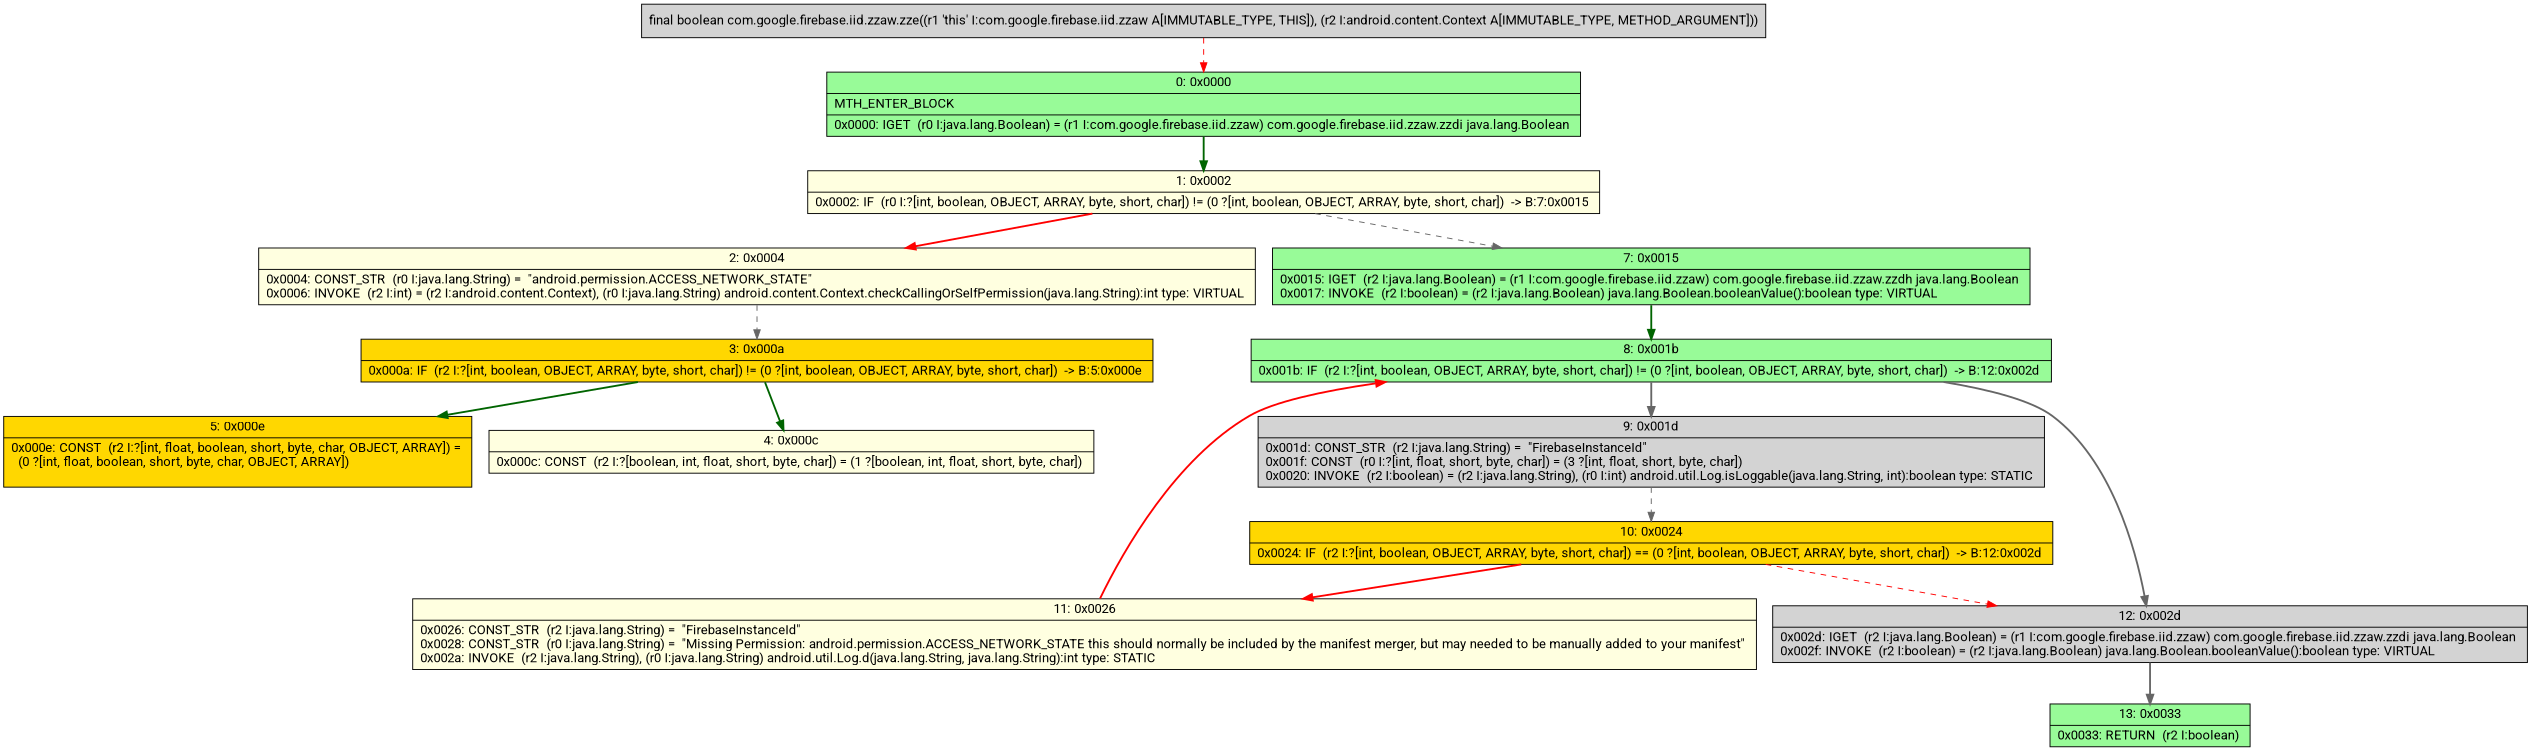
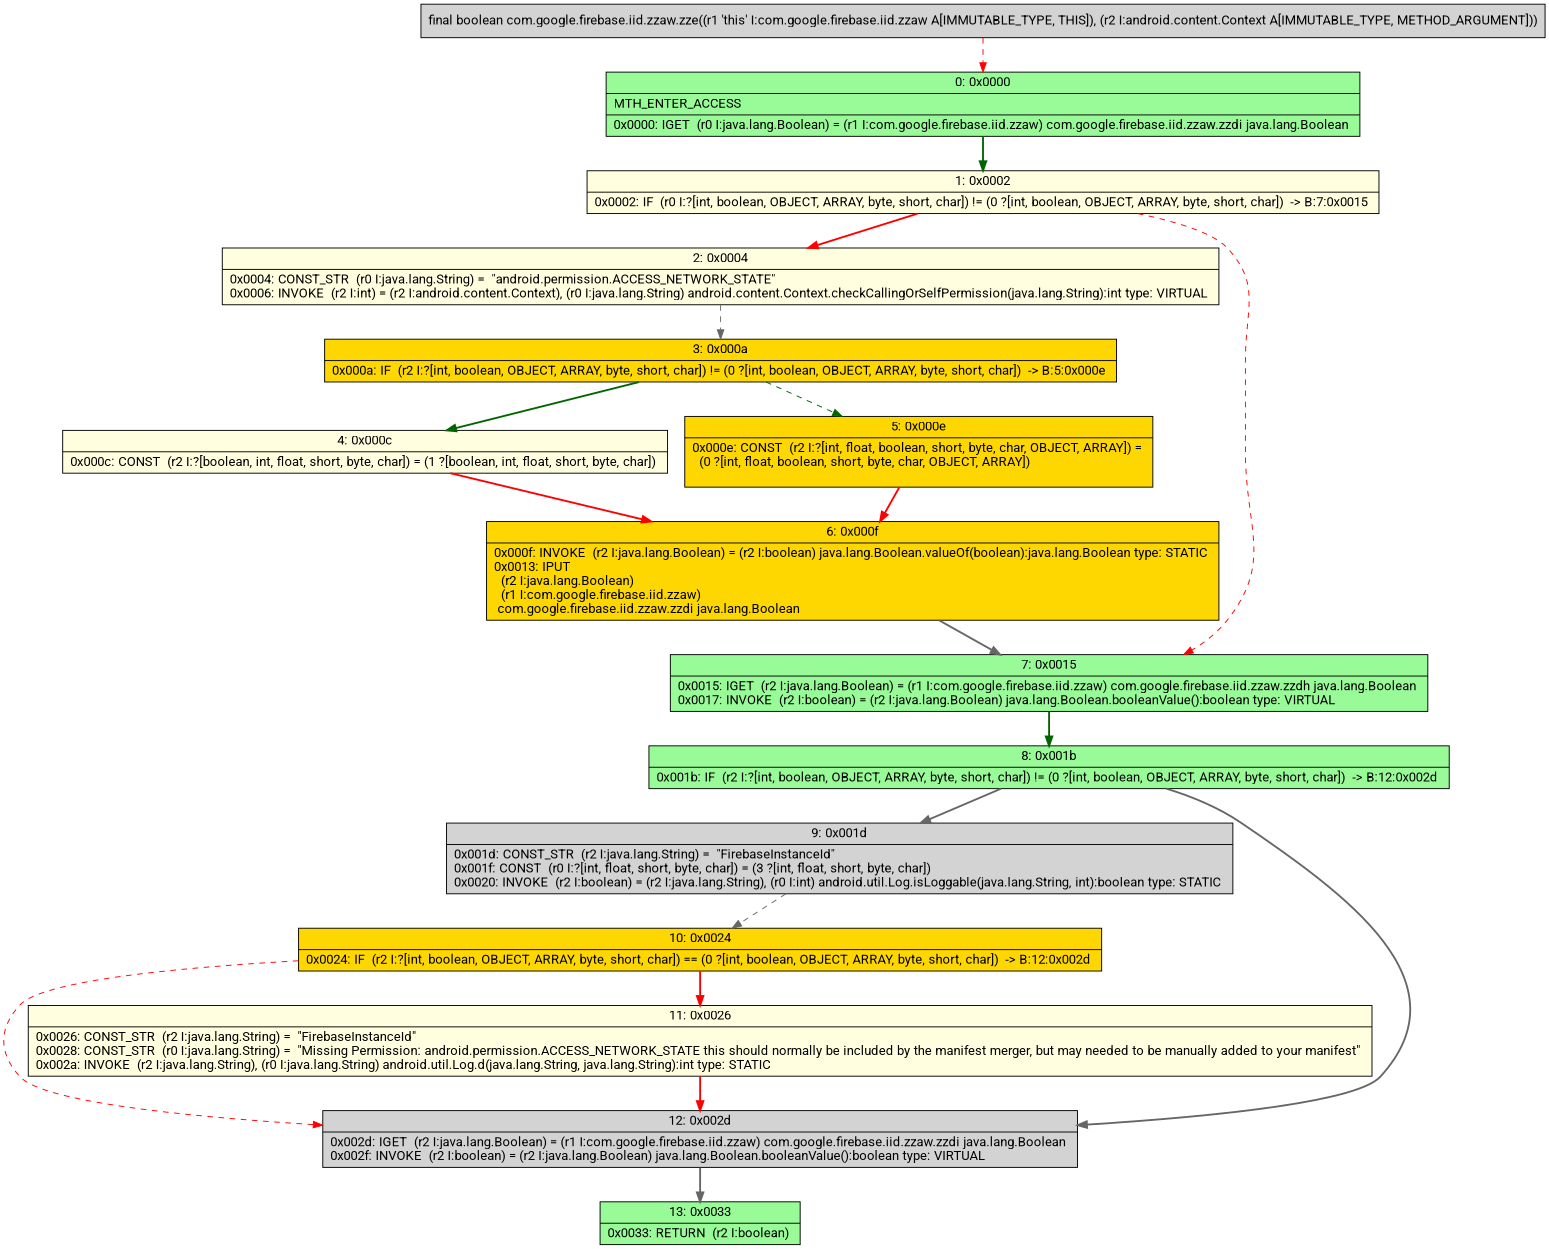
node "0: 0x0000": text "MTH_ENTER_BLOCK" -> "MTH_ENTER_ACCESS"
edge "1: 0x0002" -> "7: 0x0015": color gray40 -> red
edge "3: 0x000a" -> "5: 0x000e": style bold -> dashed
edge "11: 0x0026" -> "8: 0x001b": now "11: 0x0026" -> "12: 0x002d"
node "6: 0x000f": added
